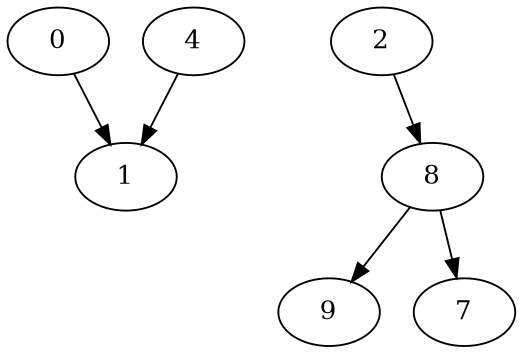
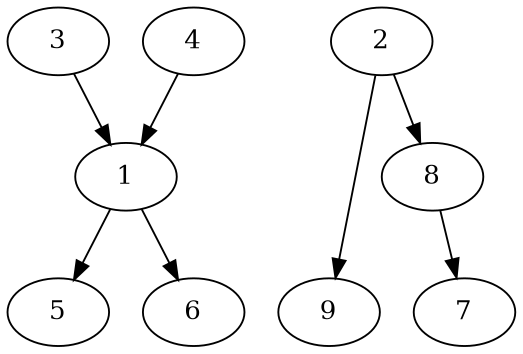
node "0": label "0" -> "3"
edge "8" -> "9": now "2" -> "9"
node "5": added
node "6": added
